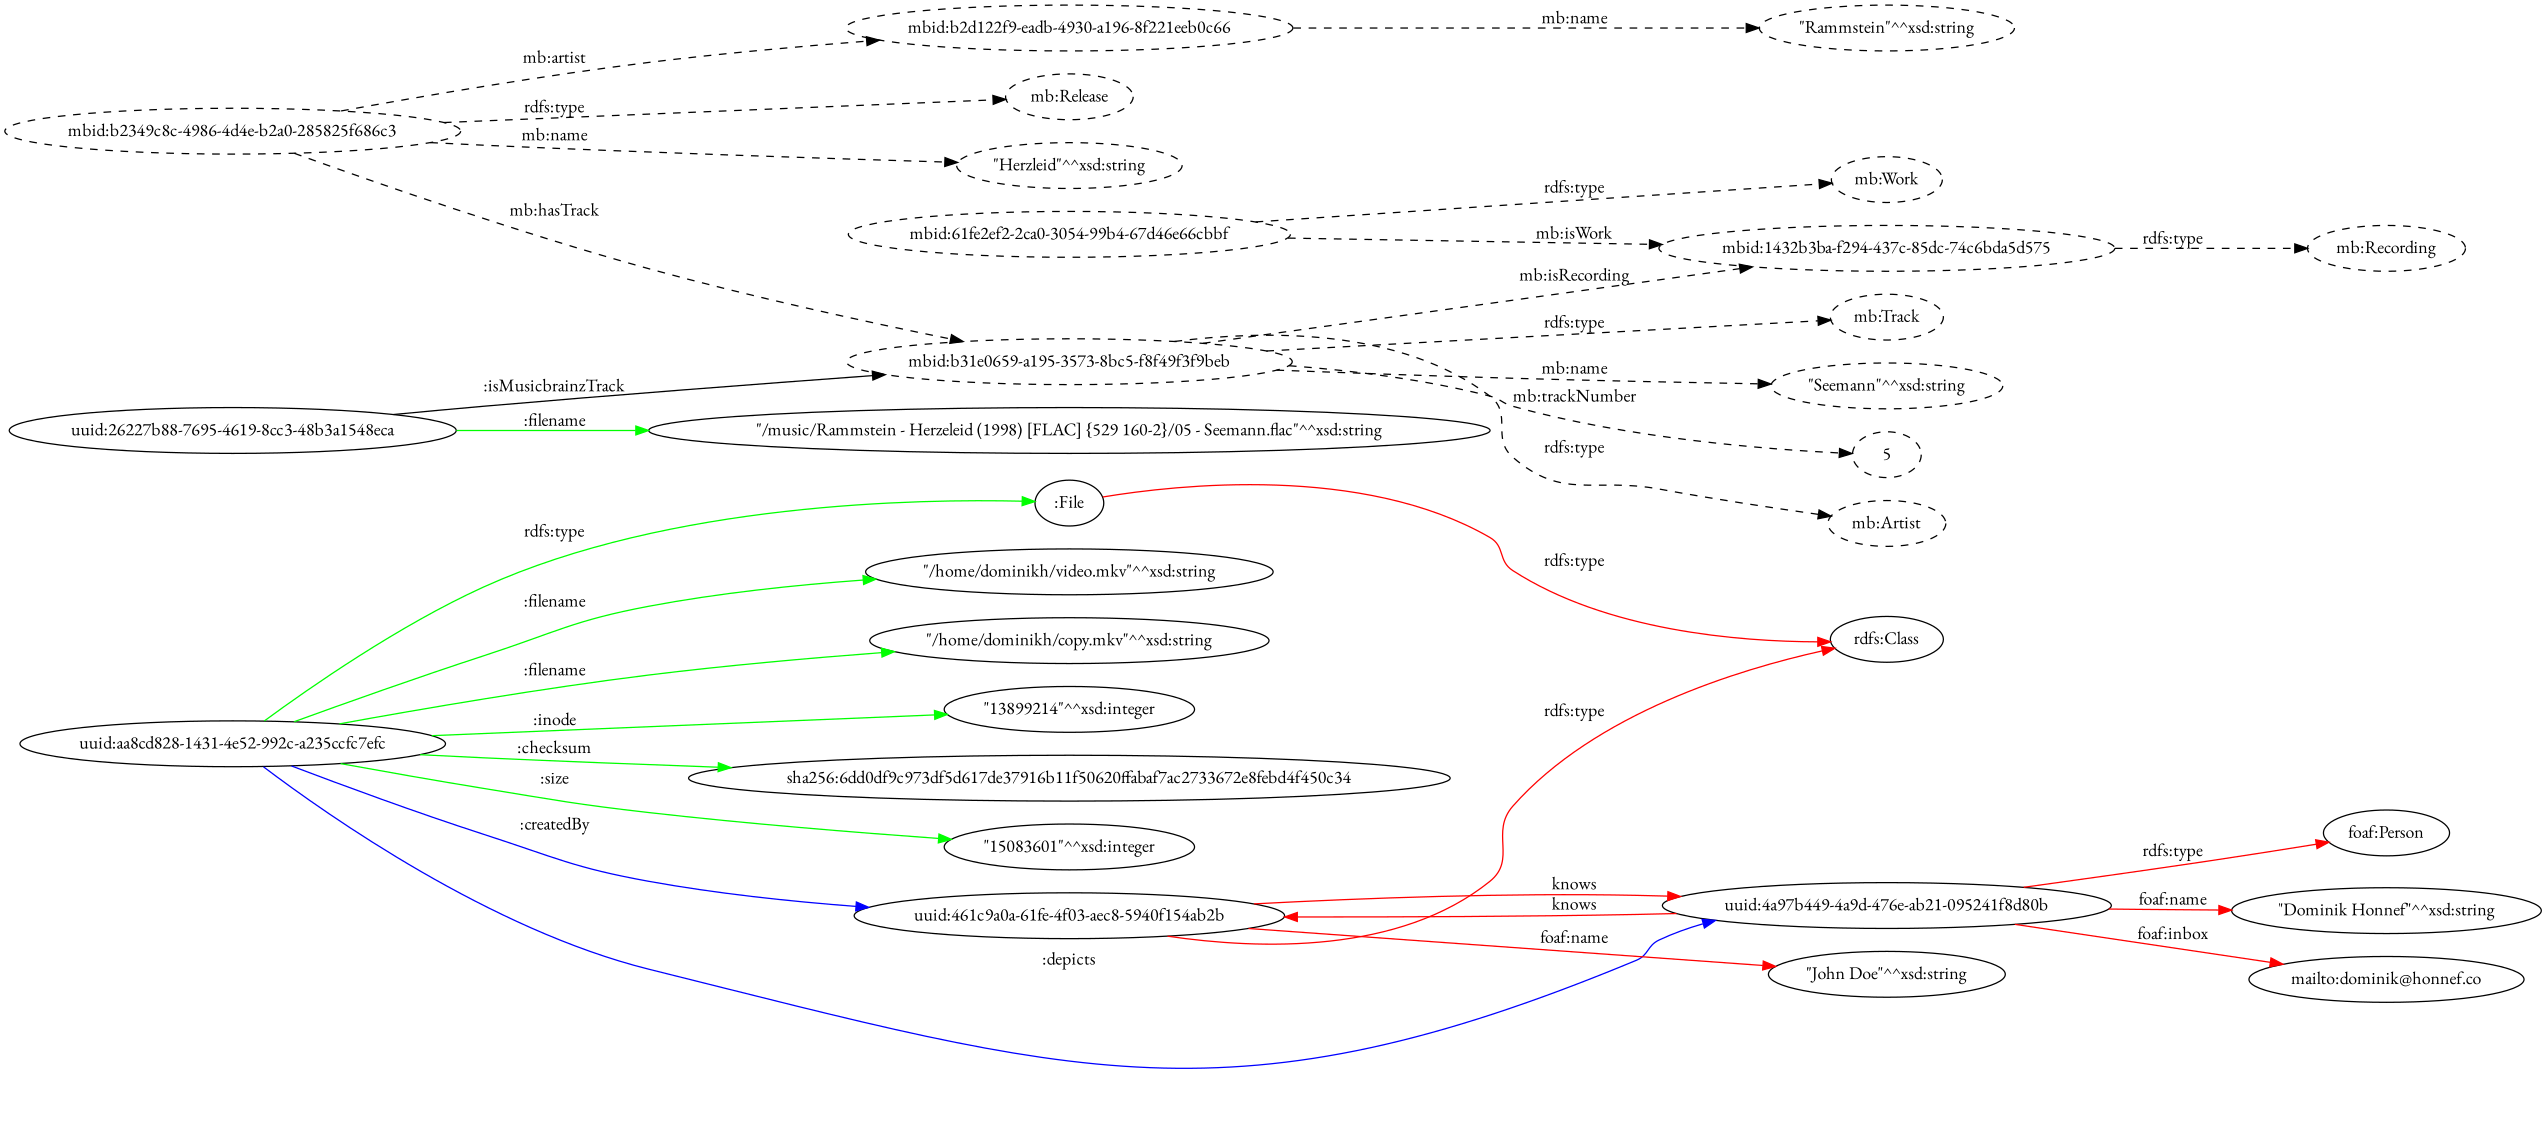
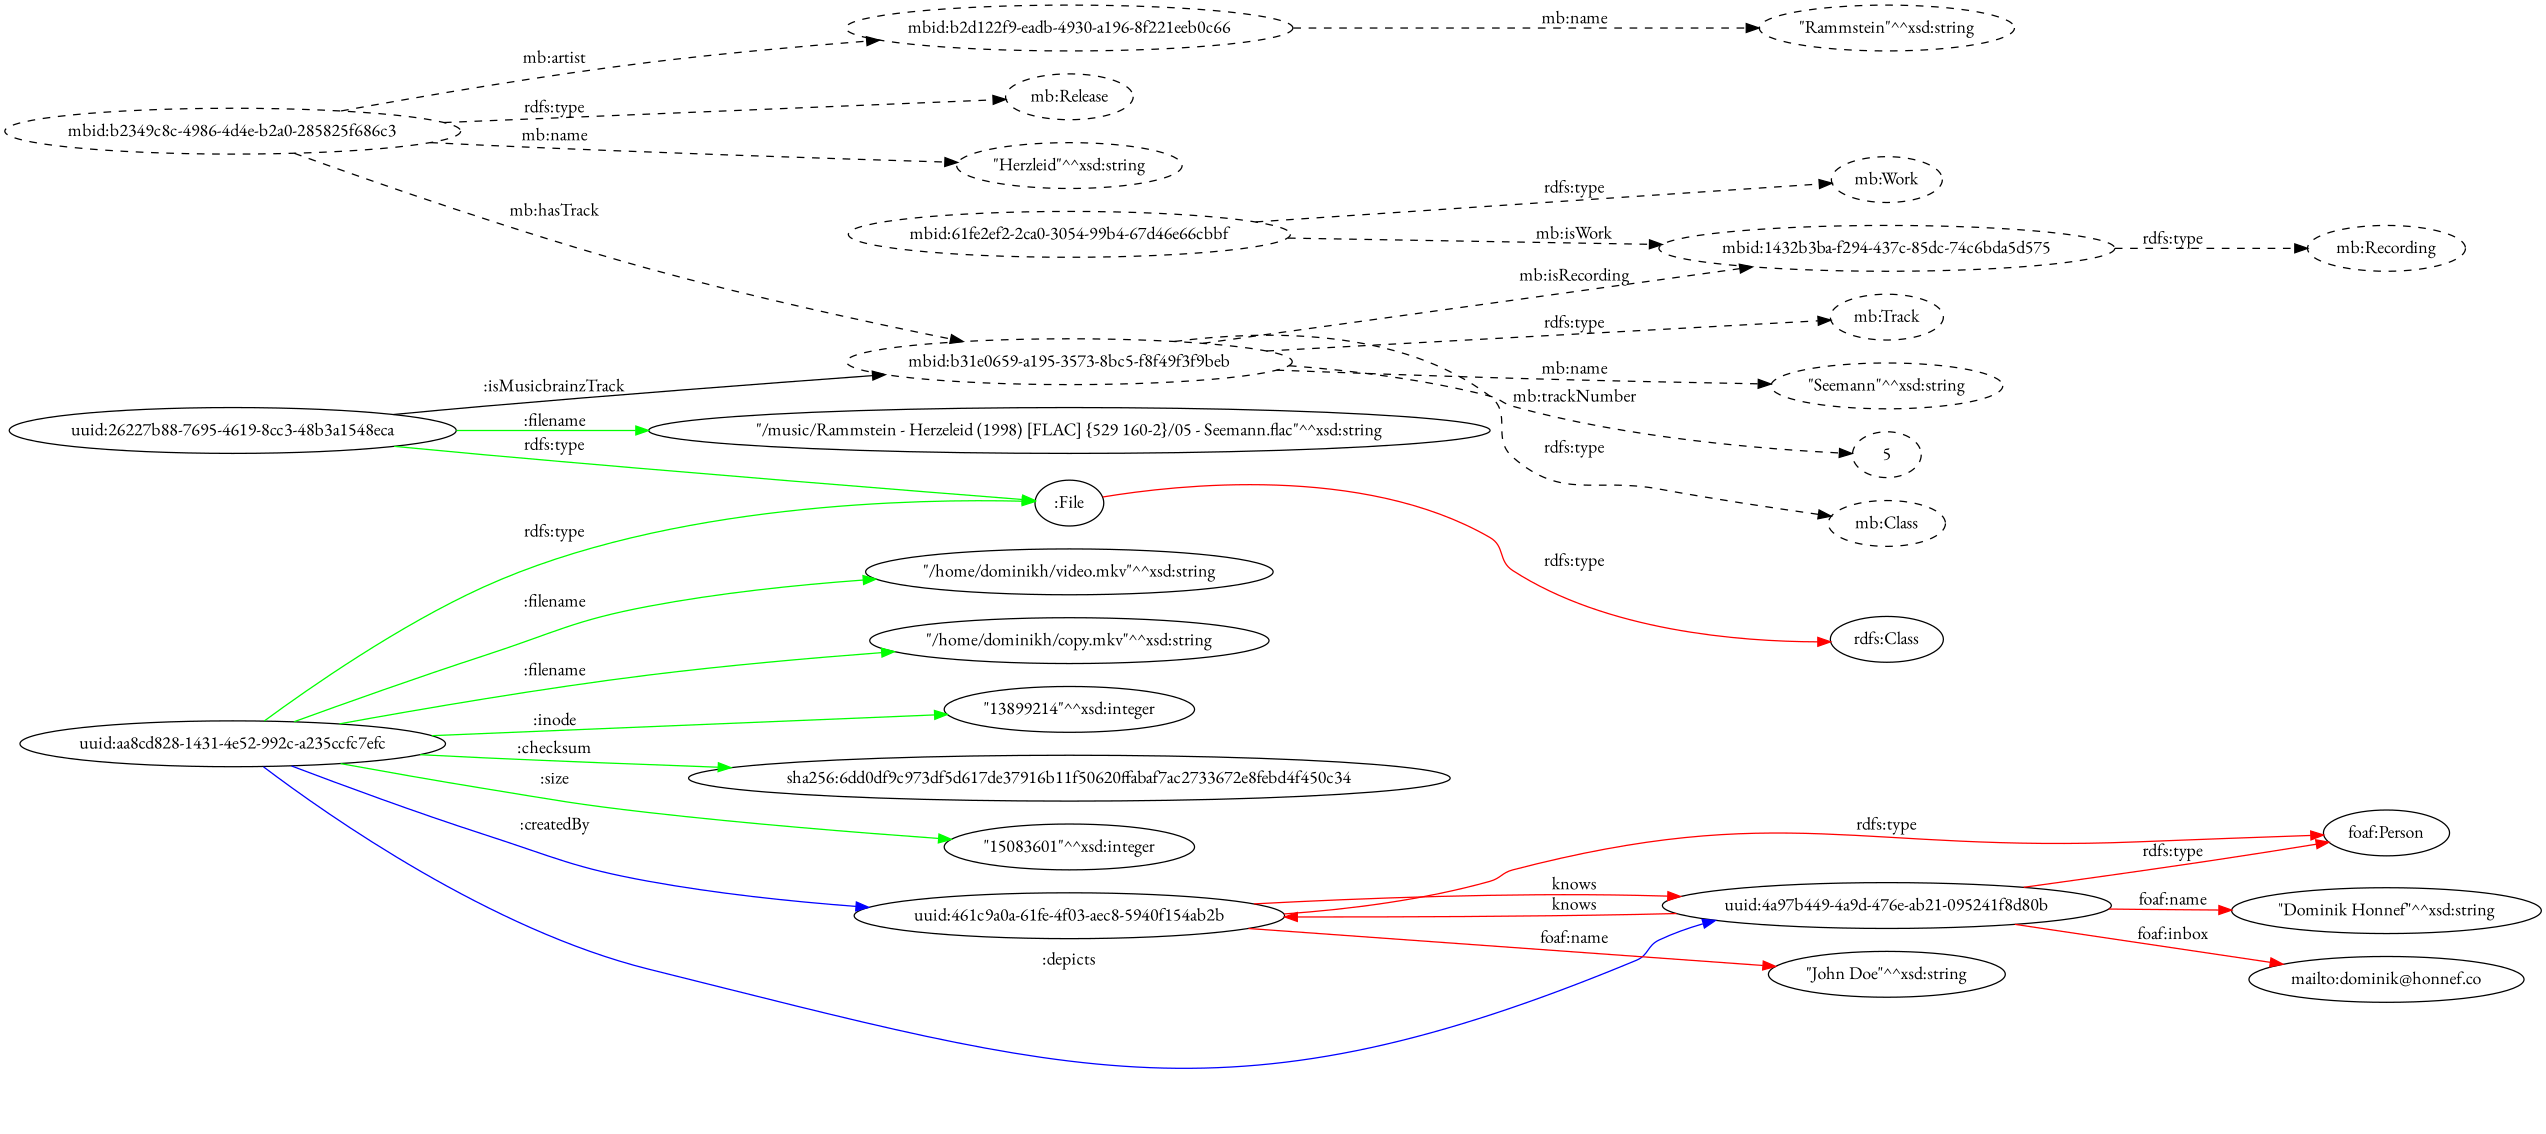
edge "uuid:26227b88-7695-4619-8cc3-48b3a1548eca" -> ":File": added, label "rdfs:type"
node "mb:Artist": label "mb:Artist" -> "mb:Class"
edge "uuid:461c9a0a-61fe-4f03-aec8-5940f154ab2b" -> "rdfs:Class": now "uuid:461c9a0a-61fe-4f03-aec8-5940f154ab2b" -> "foaf:Person"
